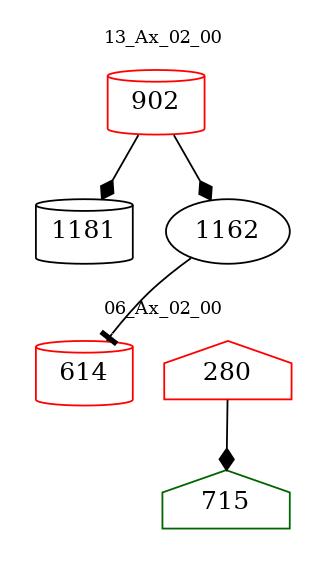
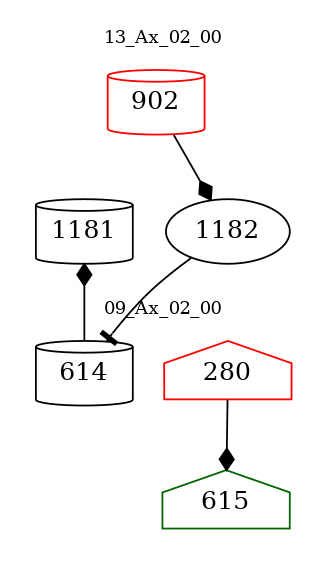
edge "902" -> "1181": now "614" -> "1181"
node "1162": label "1162" -> "1182"
cluster "06_Ax_02_00": label "06_Ax_02_00" -> "09_Ax_02_00"
node "614": color red -> black
node "715": label "715" -> "615"
